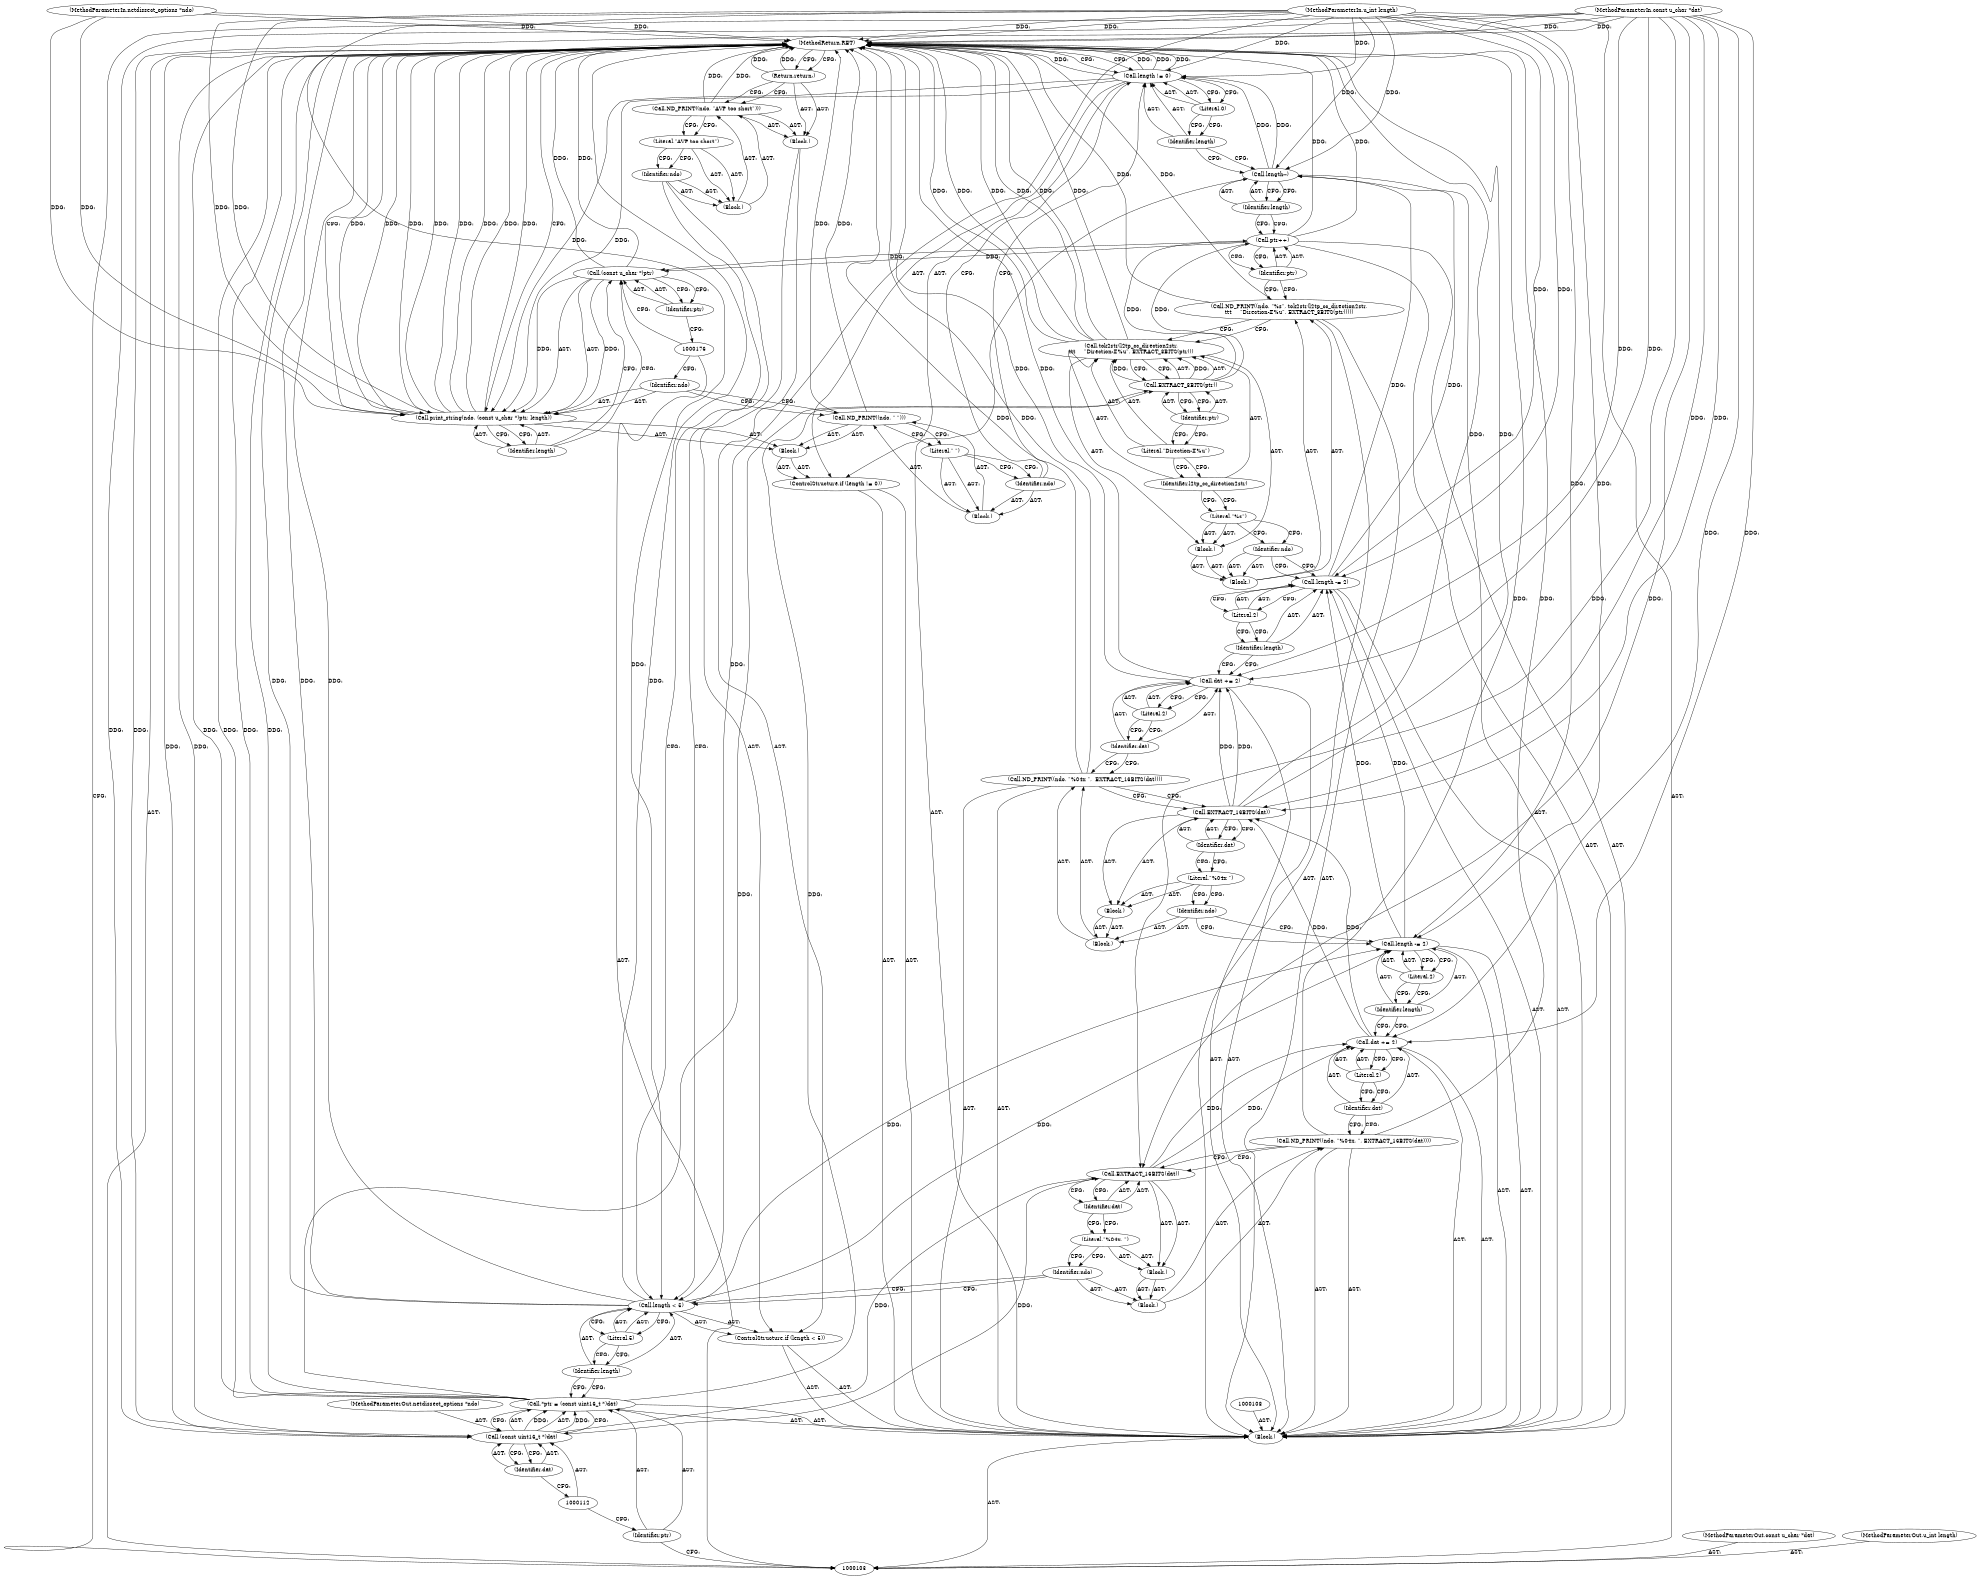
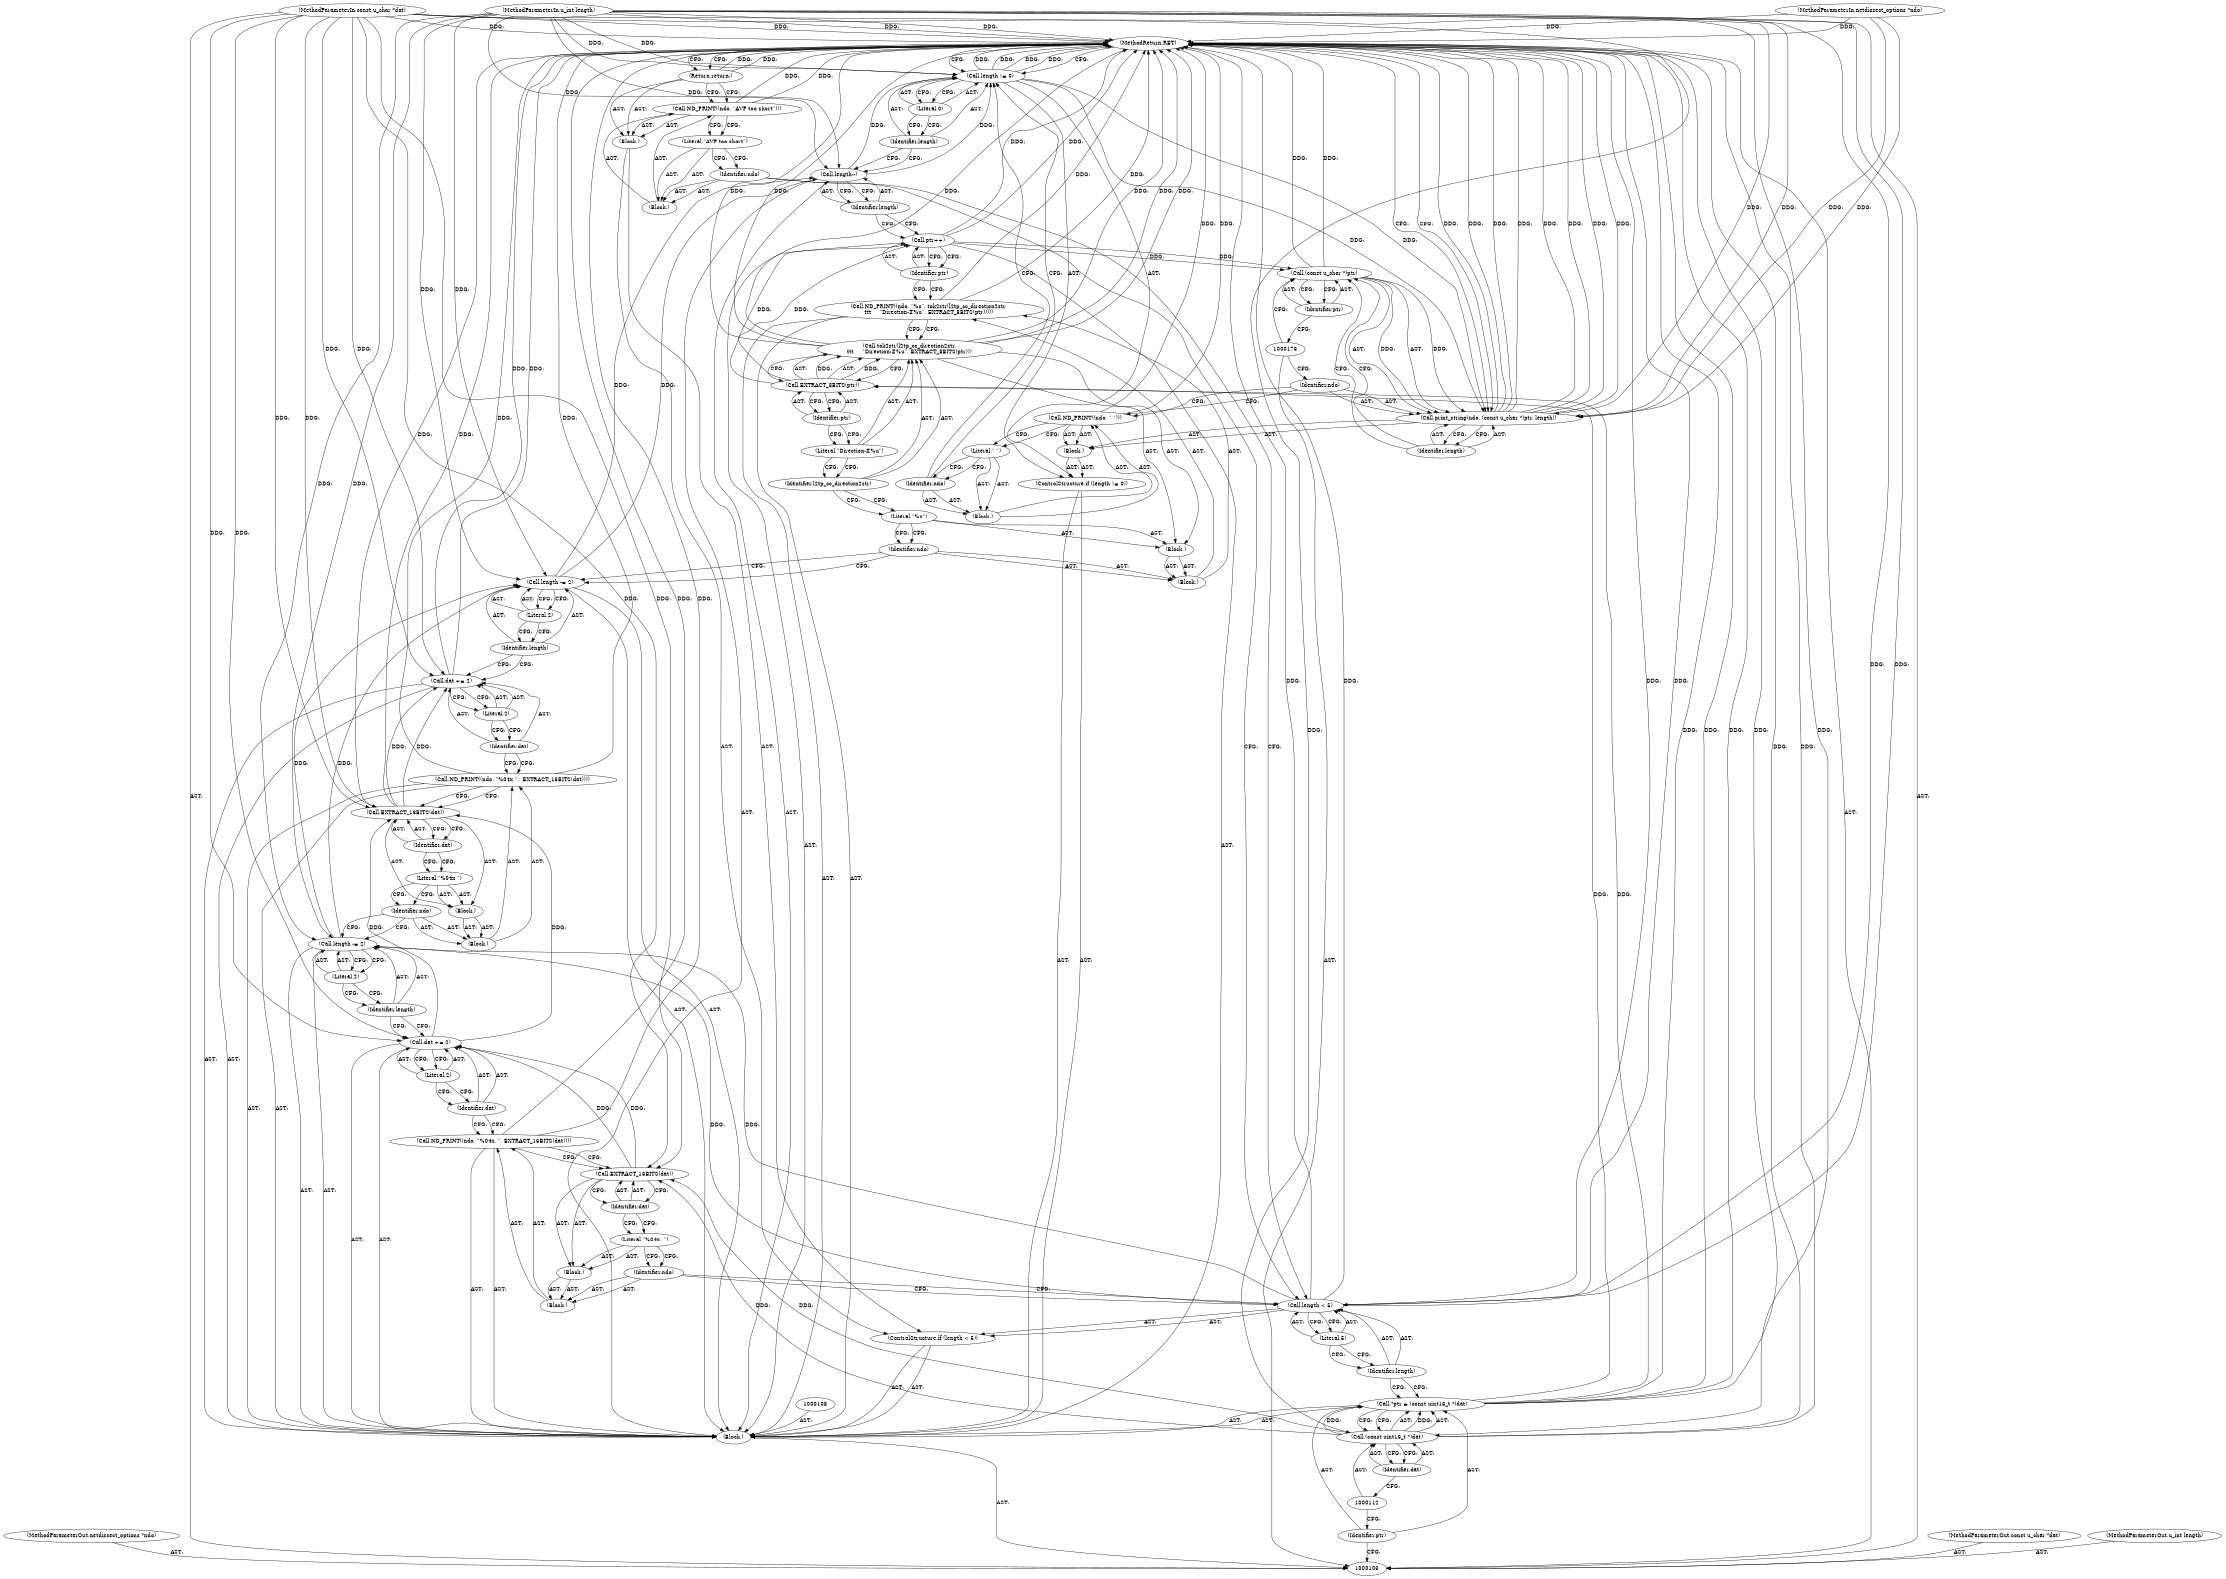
edge "(MethodParameterIn,const u_char *dat)" -> "1000103": label "CFG: " -> "AST: "
edge "(MethodParameterOut,netdissect_options *ndo)" -> "(Call,(const uint16_t *)dat)": now "(MethodParameterOut,netdissect_options *ndo)" -> "1000103"
